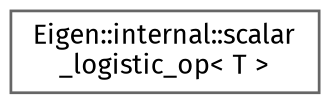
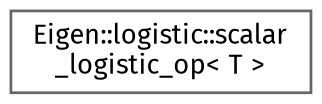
node "Eigen::internal::scalar _logistic_op< T >": label "Eigen::internal::scalar _logistic_op< T >" -> "Eigen::logistic::scalar _logistic_op< T >"
